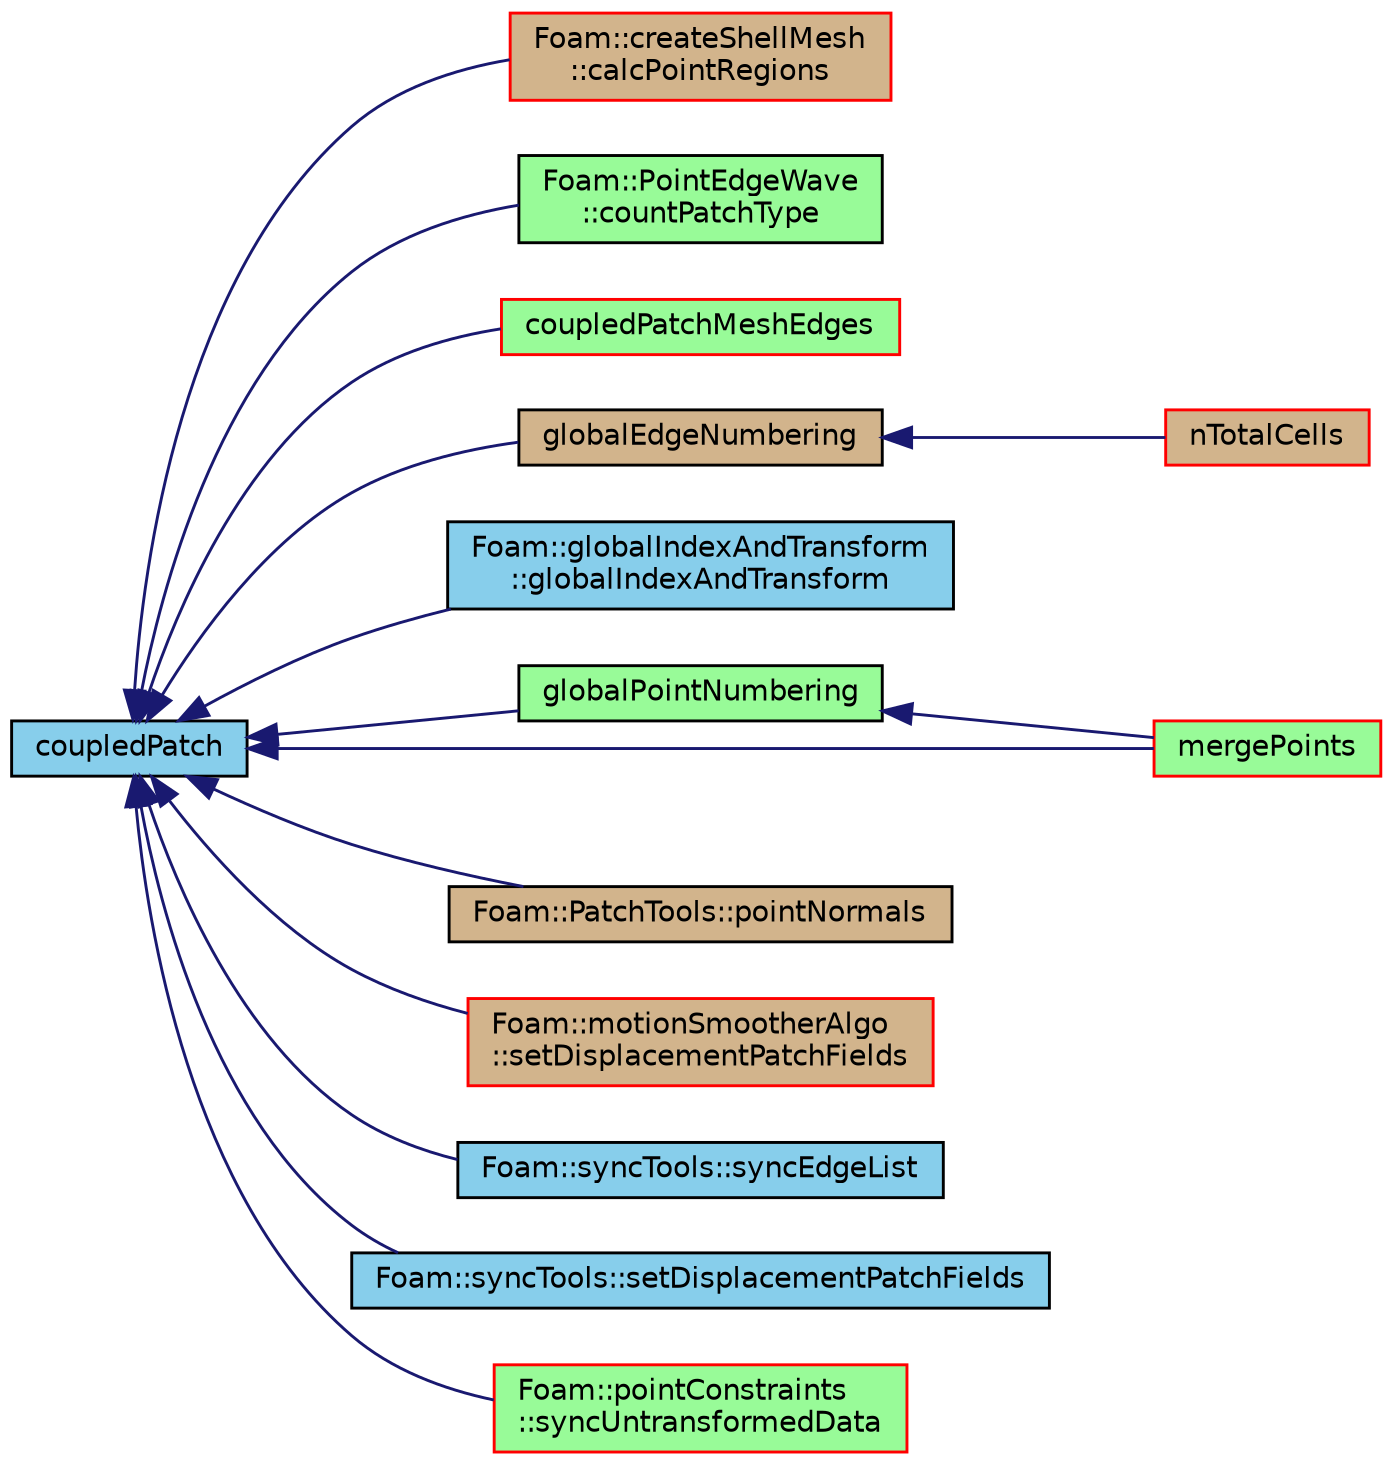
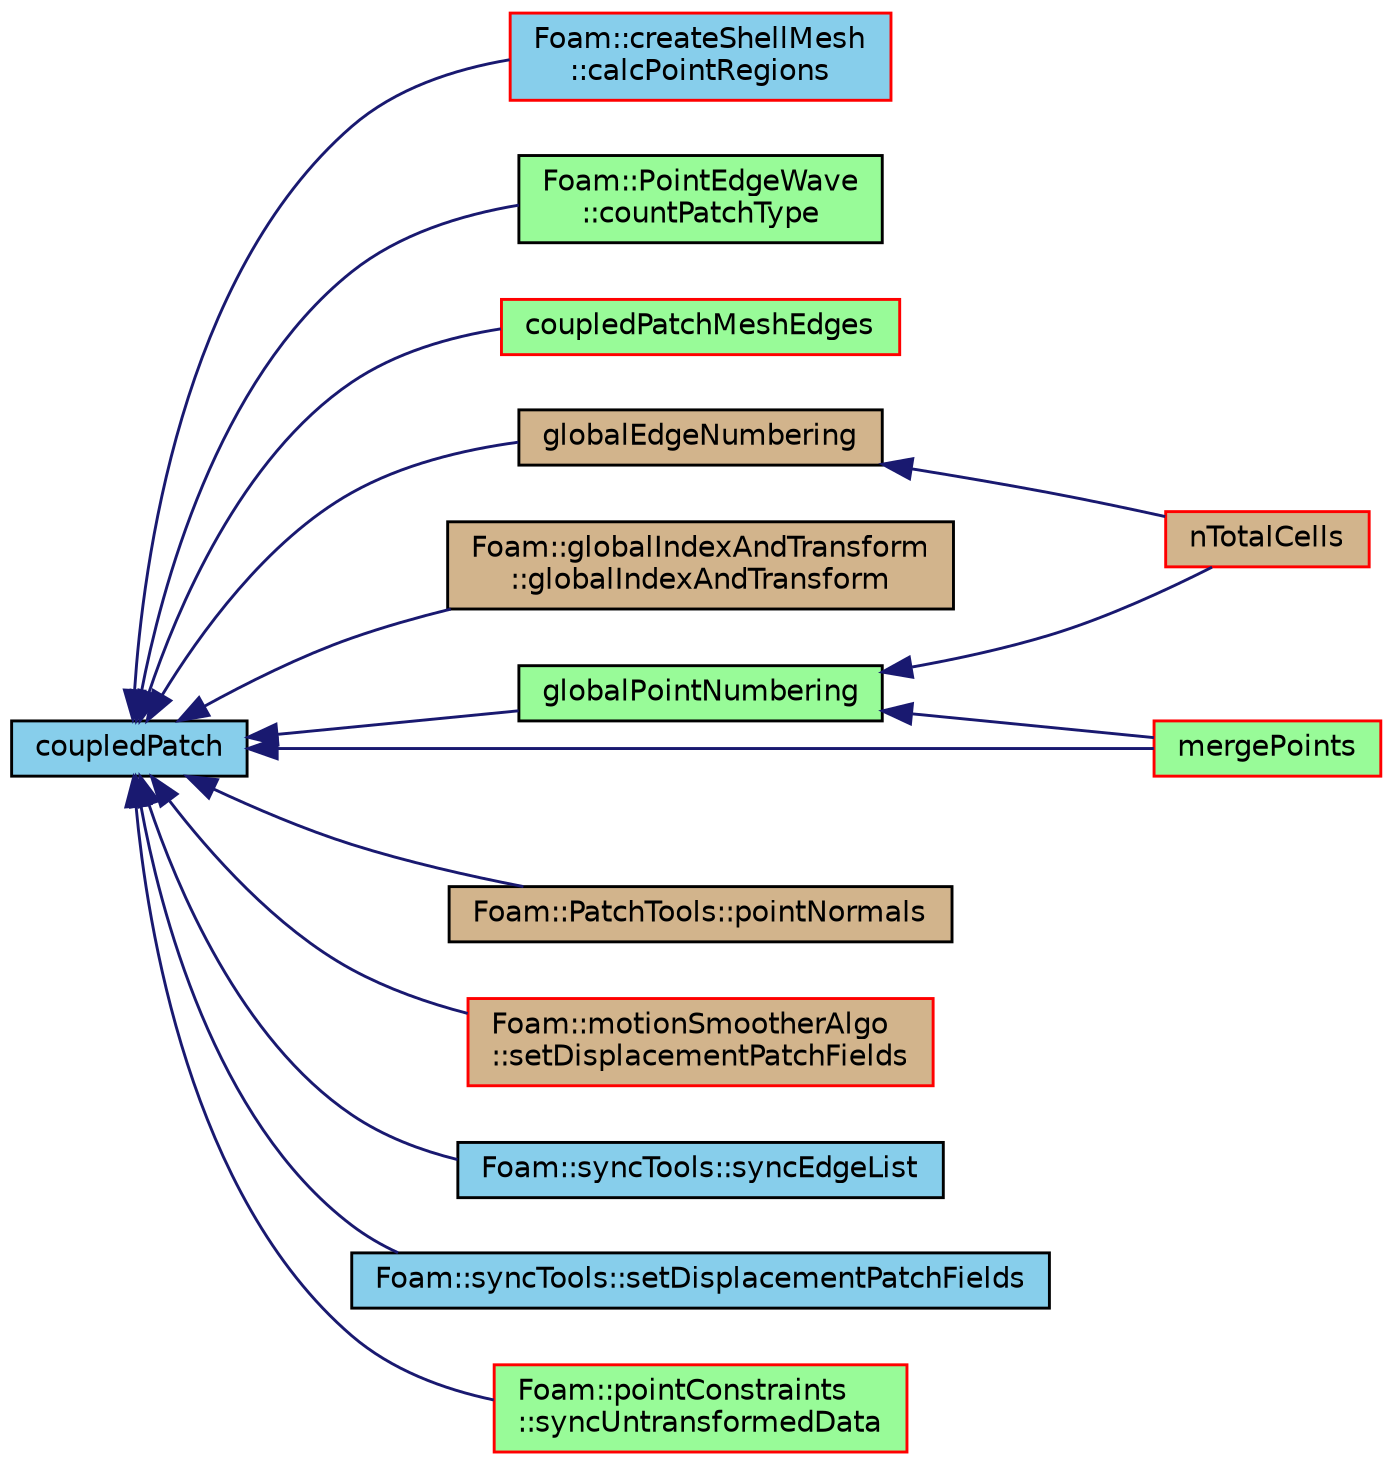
node "Foam::createShellMesh ::calcPointRegions": fillcolor tan -> skyblue
node "Foam::globalIndexAndTransform ::globalIndexAndTransform": fillcolor skyblue -> tan
edge "nTotalCells" -> "globalPointNumbering": added
